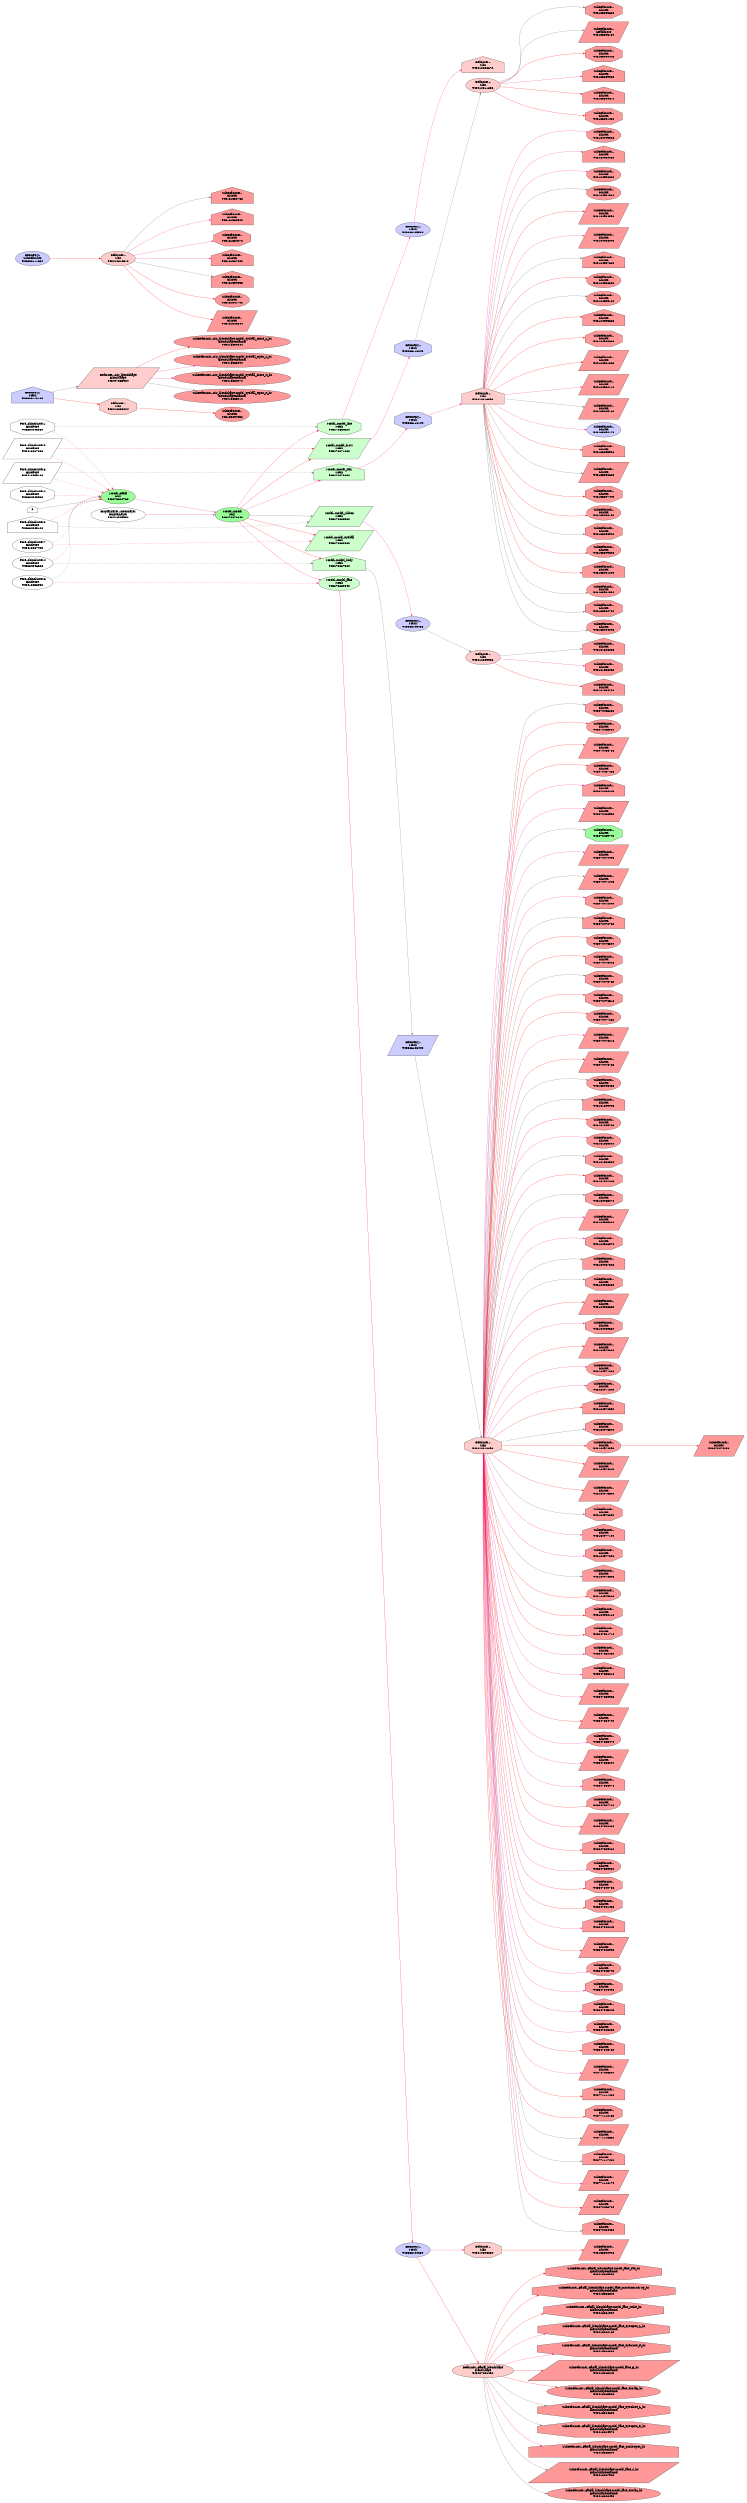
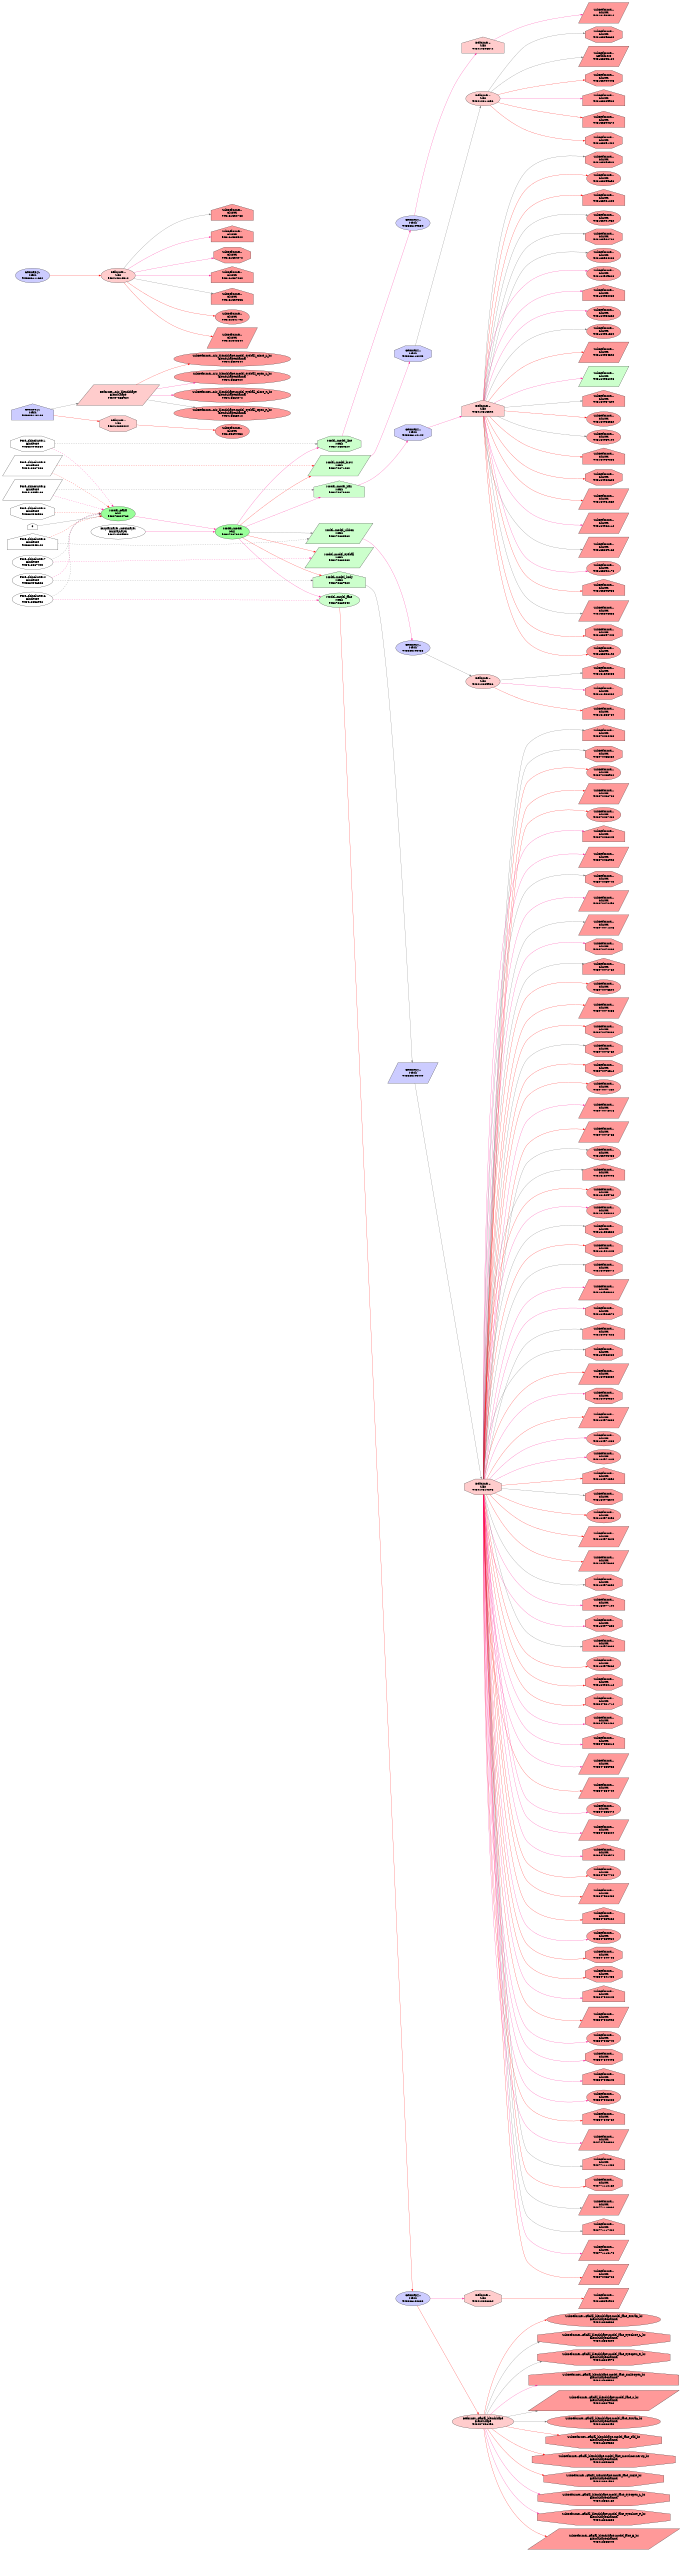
node "SubDeformer:: Cluster 943161530512": added
node "SubDeformer:: Cluster 943164956096": fillcolor #ff9999 -> #ccffcc
node "Geometry:: SubDeformer 943386111632": label "Geometry:: SubDeformer 943386111632" -> "Geometry:: Mesh 943386111632"
node "SubDeformer:: Cluster 943135892176": fillcolor #ccccff -> #ff9999
node "SubDeformer:: Cluster 943070469744": fillcolor #99ff99 -> #ff9999
edge "SubDeformer:: Cluster 943164974096" -> "SubDeformer:: Cluster 943070474256": now "Deformer:: Skin 943410810896" -> "SubDeformer:: Cluster 943070474256"
edge "Deformer:: Skin 943410810896" -> "SubDeformer:: Cluster 942771111408": color red -> gray40
